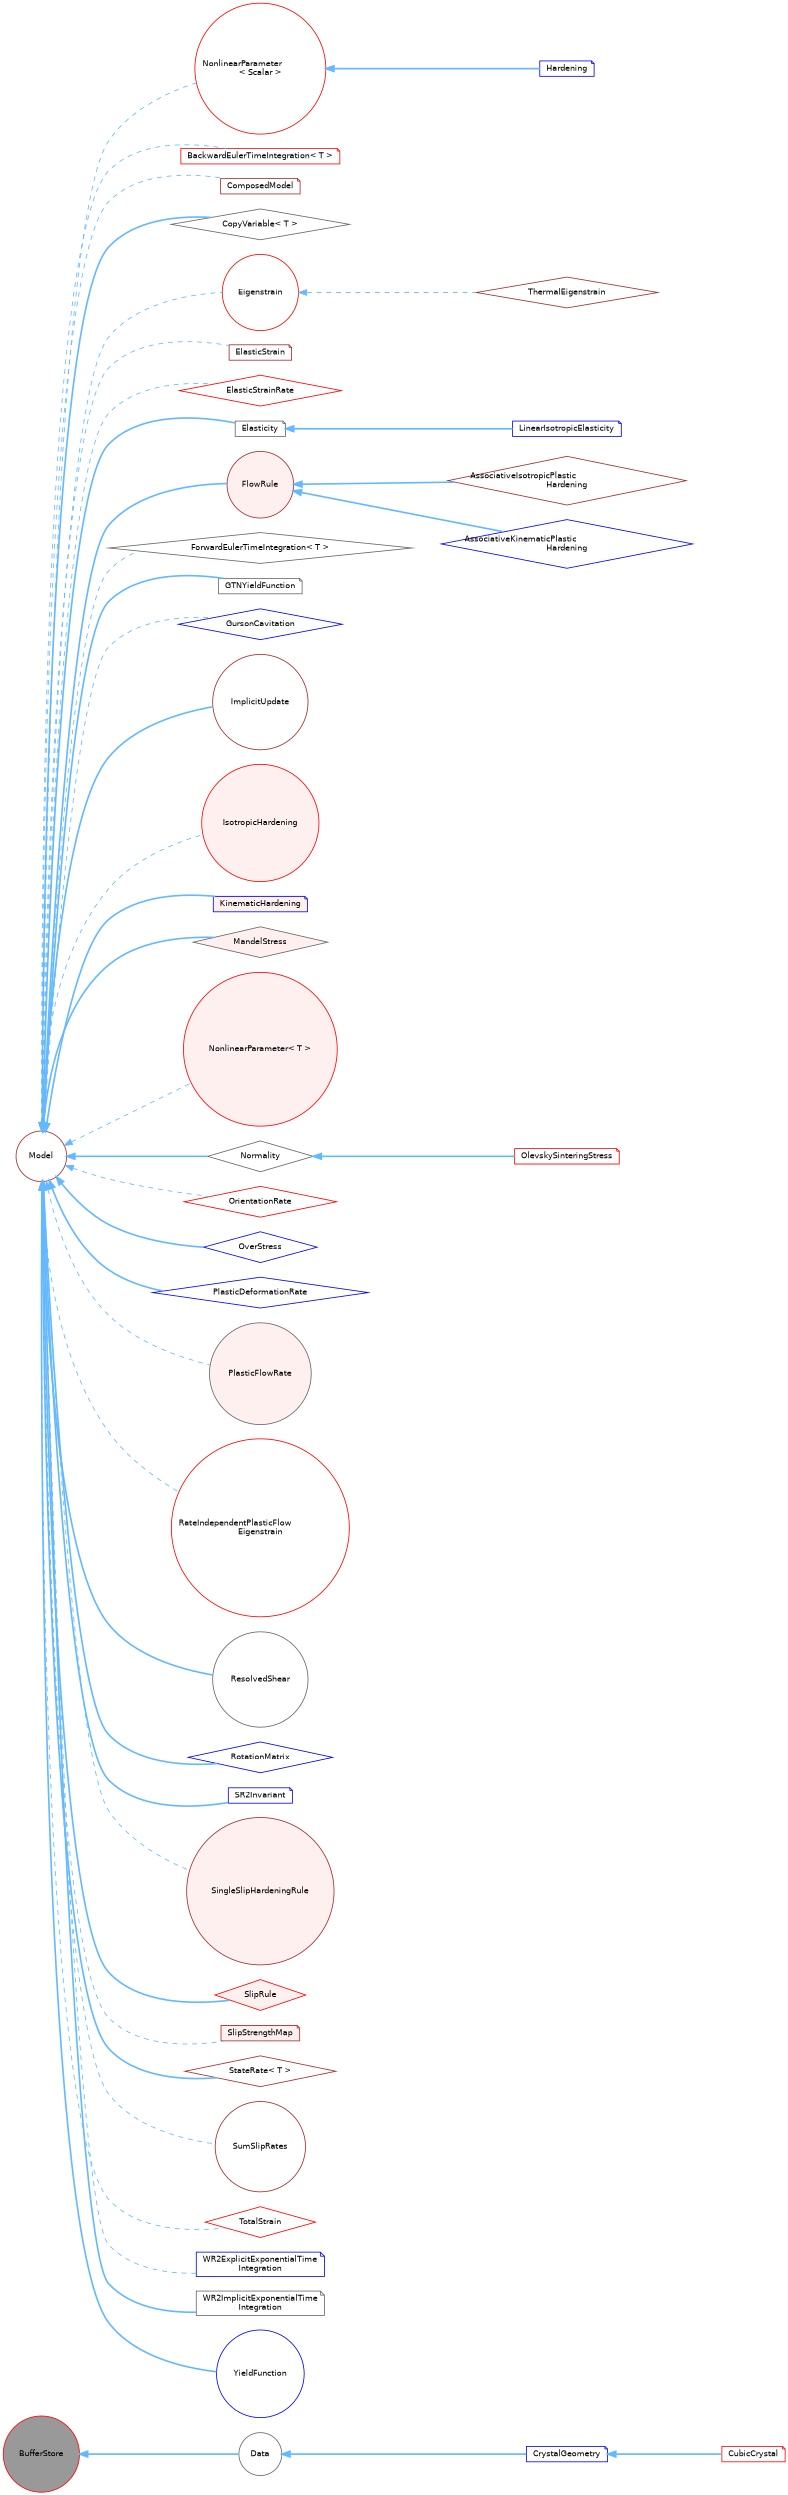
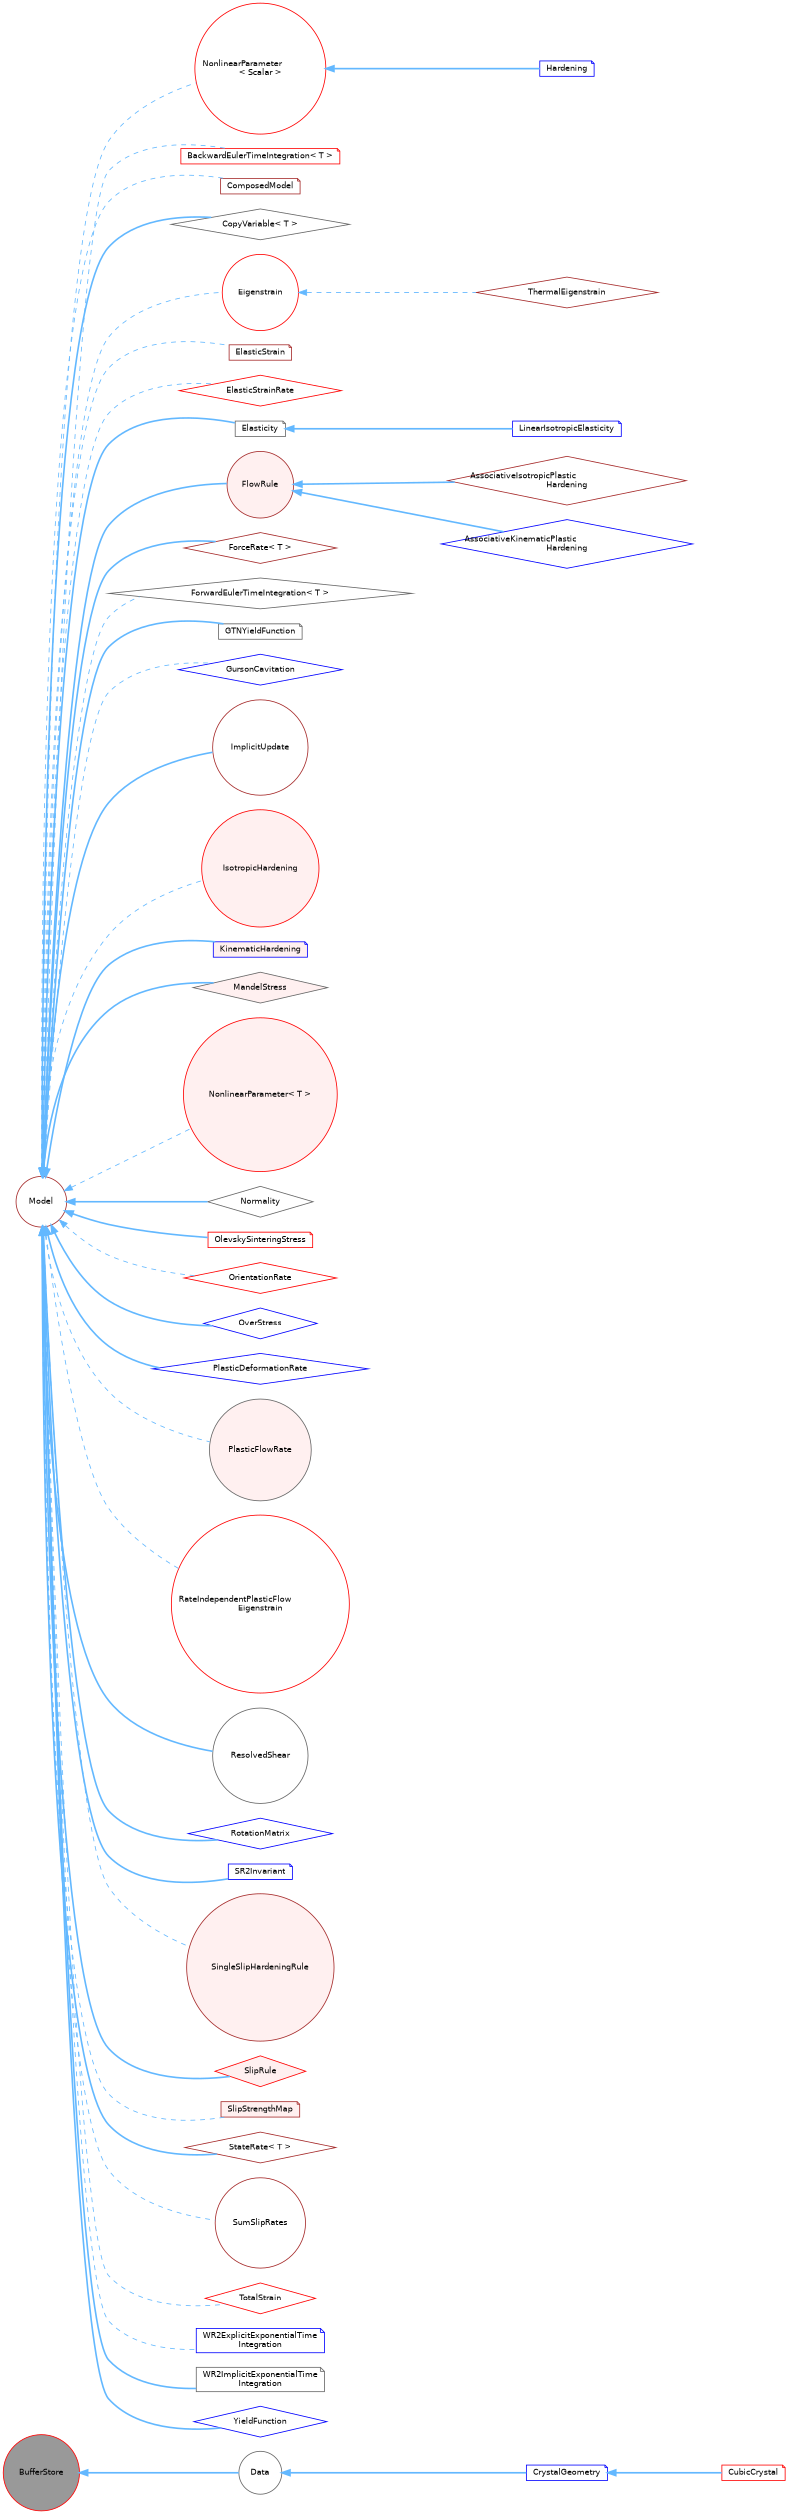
node "ForceRate< T >": added
edge "OlevskySinteringStress" -> "Normality": now "OlevskySinteringStress" -> "Model"
node "YieldFunction": shape circle -> diamond
